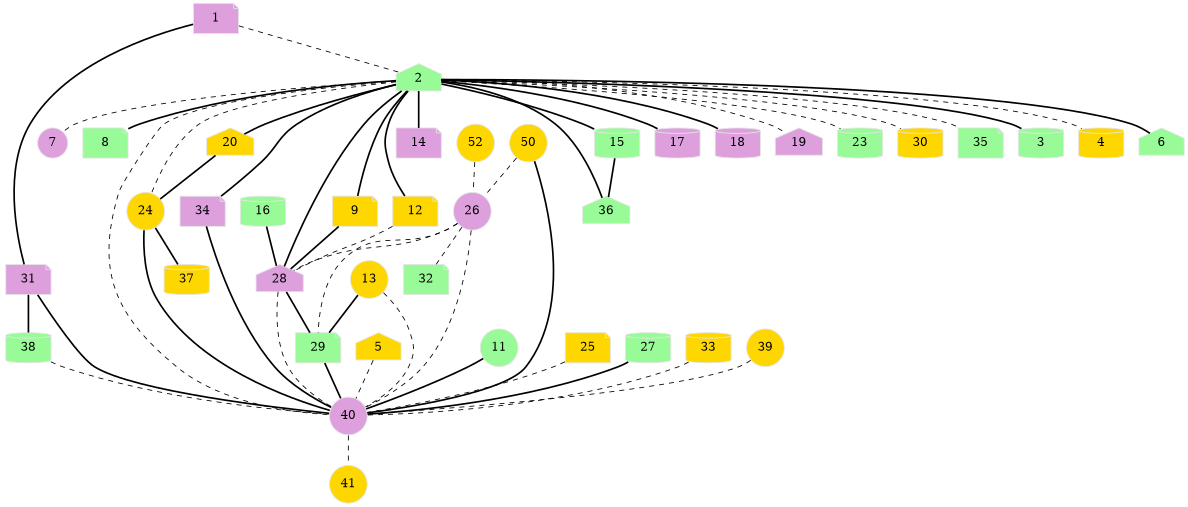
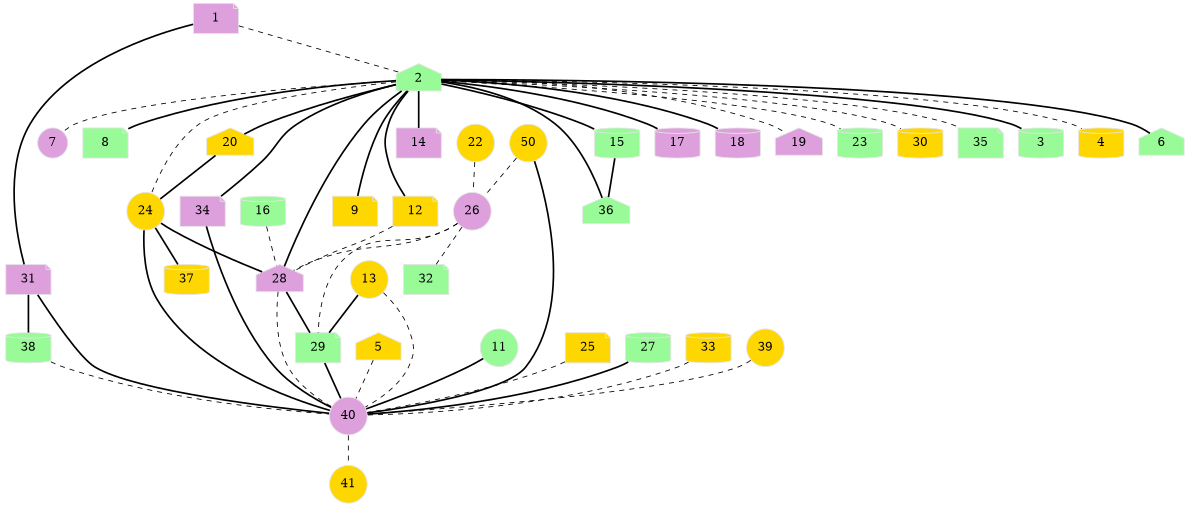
node "52": label "52" -> "22"
edge "2" -- "40": removed
edge "16" -- "28": style bold -> dashed
edge "9" -- "28": now "24" -- "28"
edge "26" -- "40": removed
